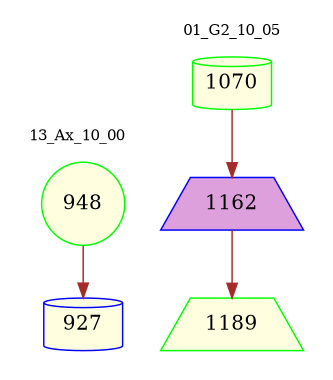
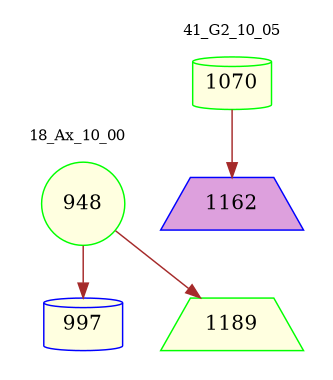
cluster "01_G2_10_05": label "01_G2_10_05" -> "41_G2_10_05"
cluster "13_Ax_10_00": label "13_Ax_10_00" -> "18_Ax_10_00"
edge "1162" -> "1189": now "948" -> "1189"
node "927": label "927" -> "997"
